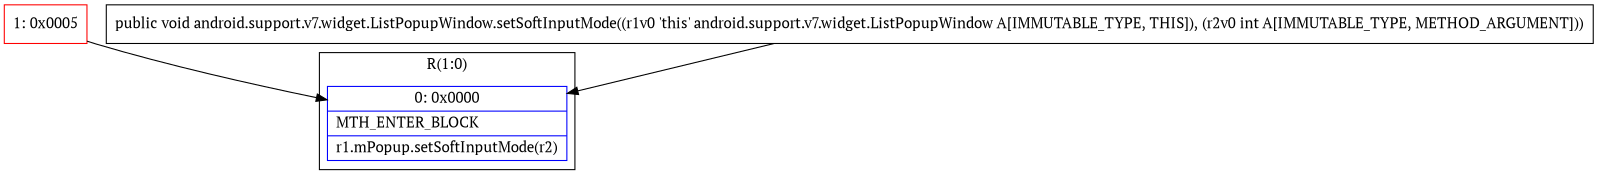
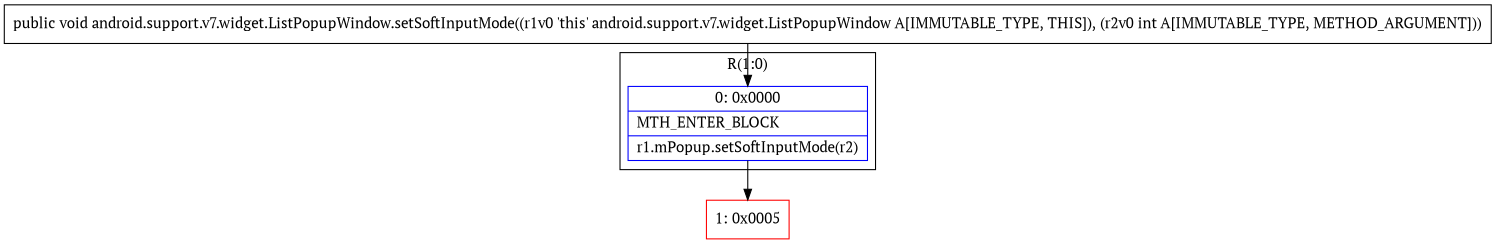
edge "1: 0x0005" -> "0: 0x0000": reversed
